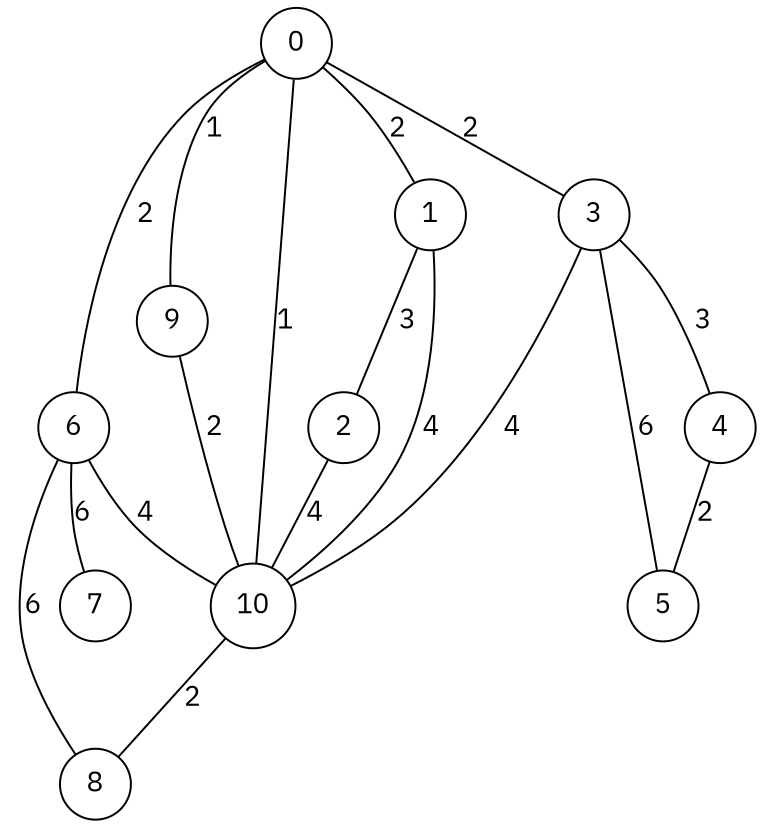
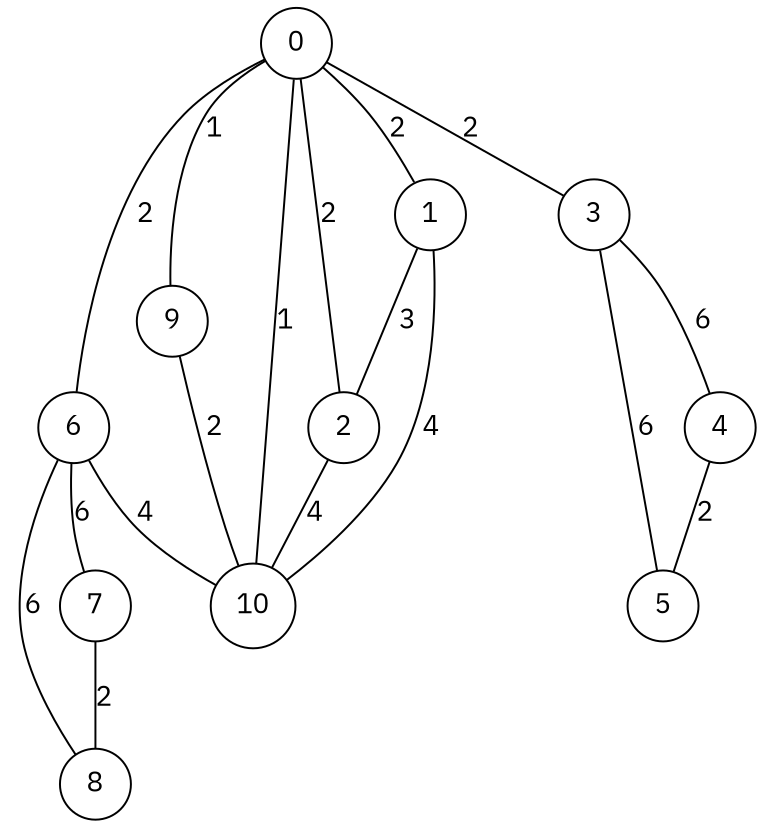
edge "0" -- "2": added, label "2"
edge "3" -- "4": label "3" -> "6"
edge "3" -- "10": removed, label "4"
edge "10" -- "8": now "7" -- "8"
